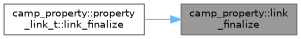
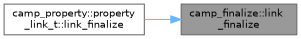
node "camp_property::link _finalize": label "camp_property::link _finalize" -> "camp_finalize::link _finalize"
